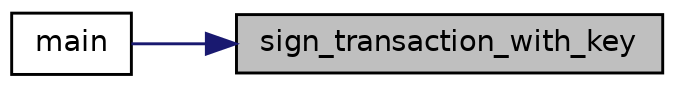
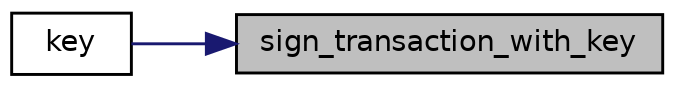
node "main": label "main" -> "key"
